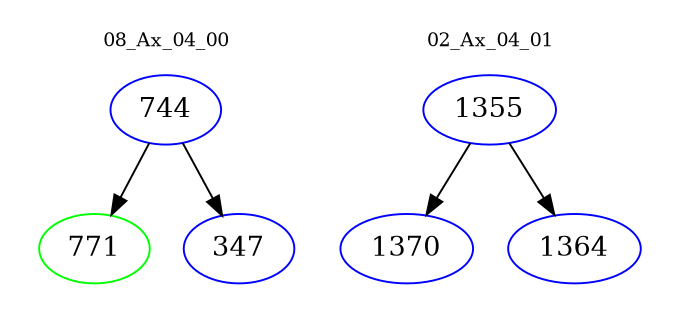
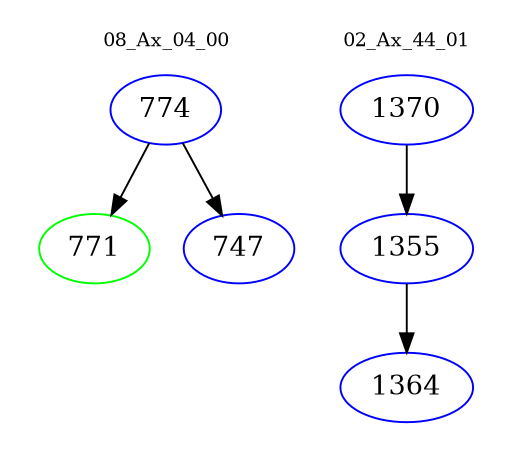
cluster "02_Ax_04_01": label "02_Ax_04_01" -> "02_Ax_44_01"
node "744": label "744" -> "774"
edge "1355" -> "1370": reversed
node "347": label "347" -> "747"
